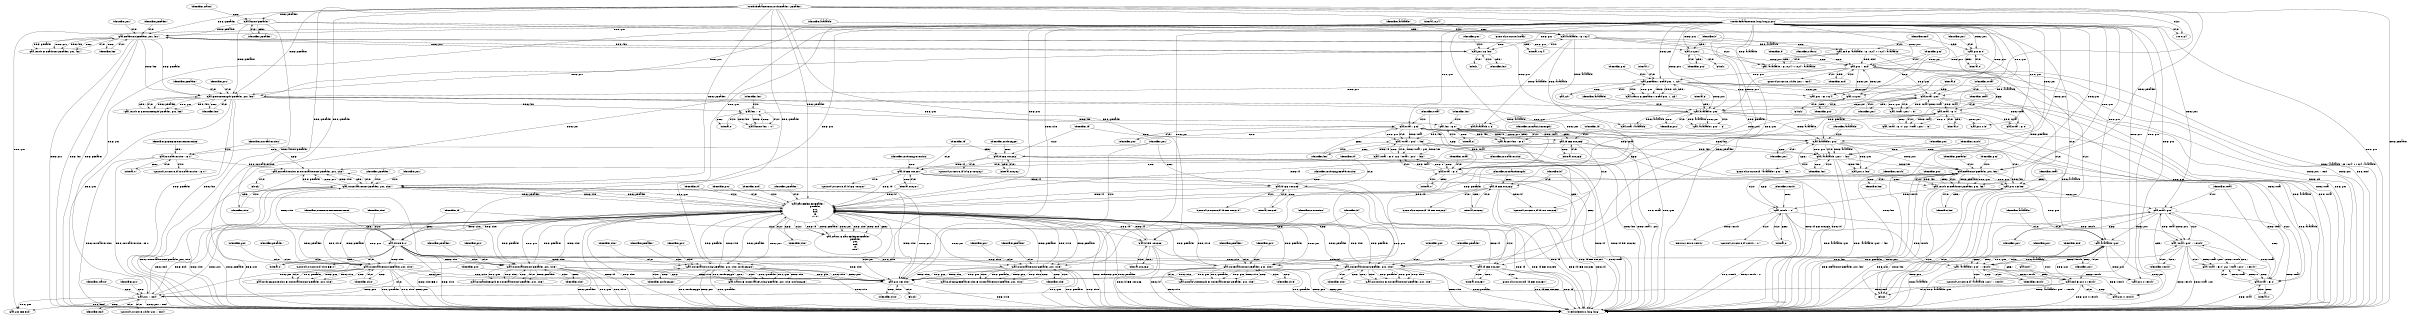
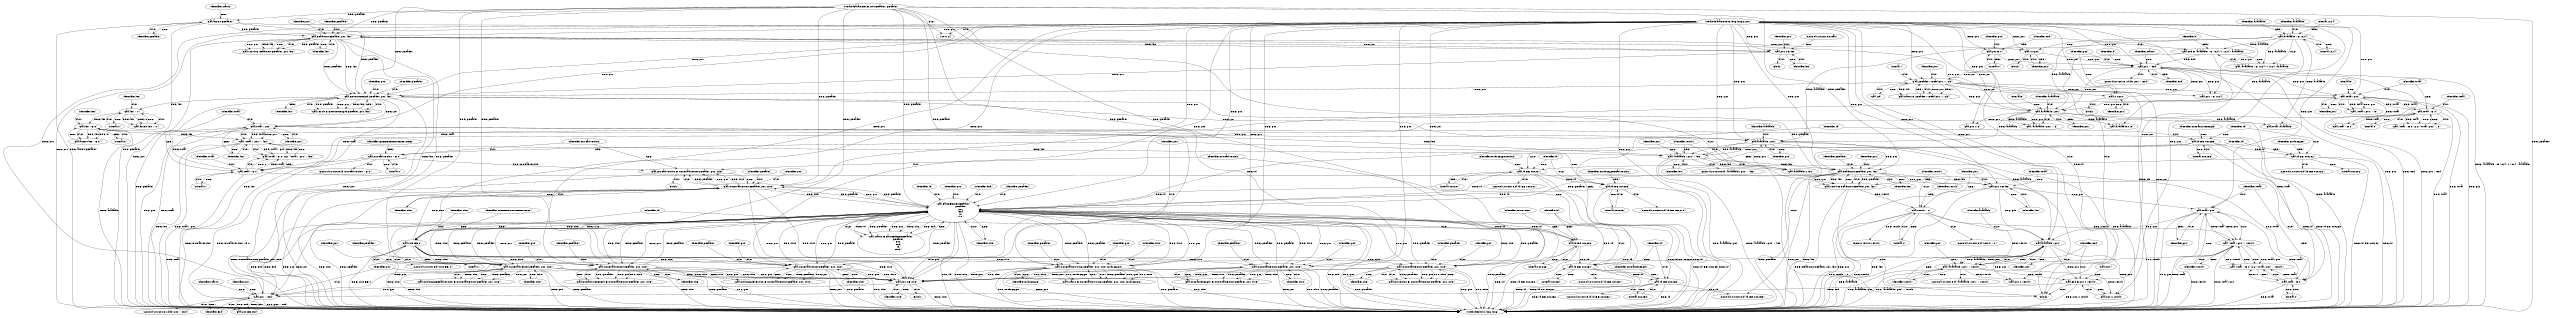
edge "(MethodParameterIn,long long& pos)" -> "(Call,UnserializeString(pReader, pos, size, m_docType))": label "DDG: size" -> "DDG: pos"
edge "(Literal,0x0282)" -> "(Call,id == 0x0282)": removed, label "AST:"
node "(Call,pos + len)": label "(Call,pos + len)" -> "(Call,available + len)"
edge "(Call,len <= 8)" -> "(MethodReturn,long long)": label "DDG: len" -> "DDG: available"
edge "(Call,id == 0x02F7)" -> "(Call,id == 0x02F2)": added, label "DDG: id"
